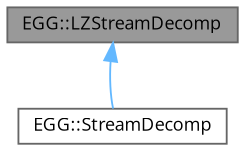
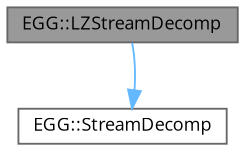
edge "EGG::StreamDecomp" -> "EGG::LZStreamDecomp": reversed
